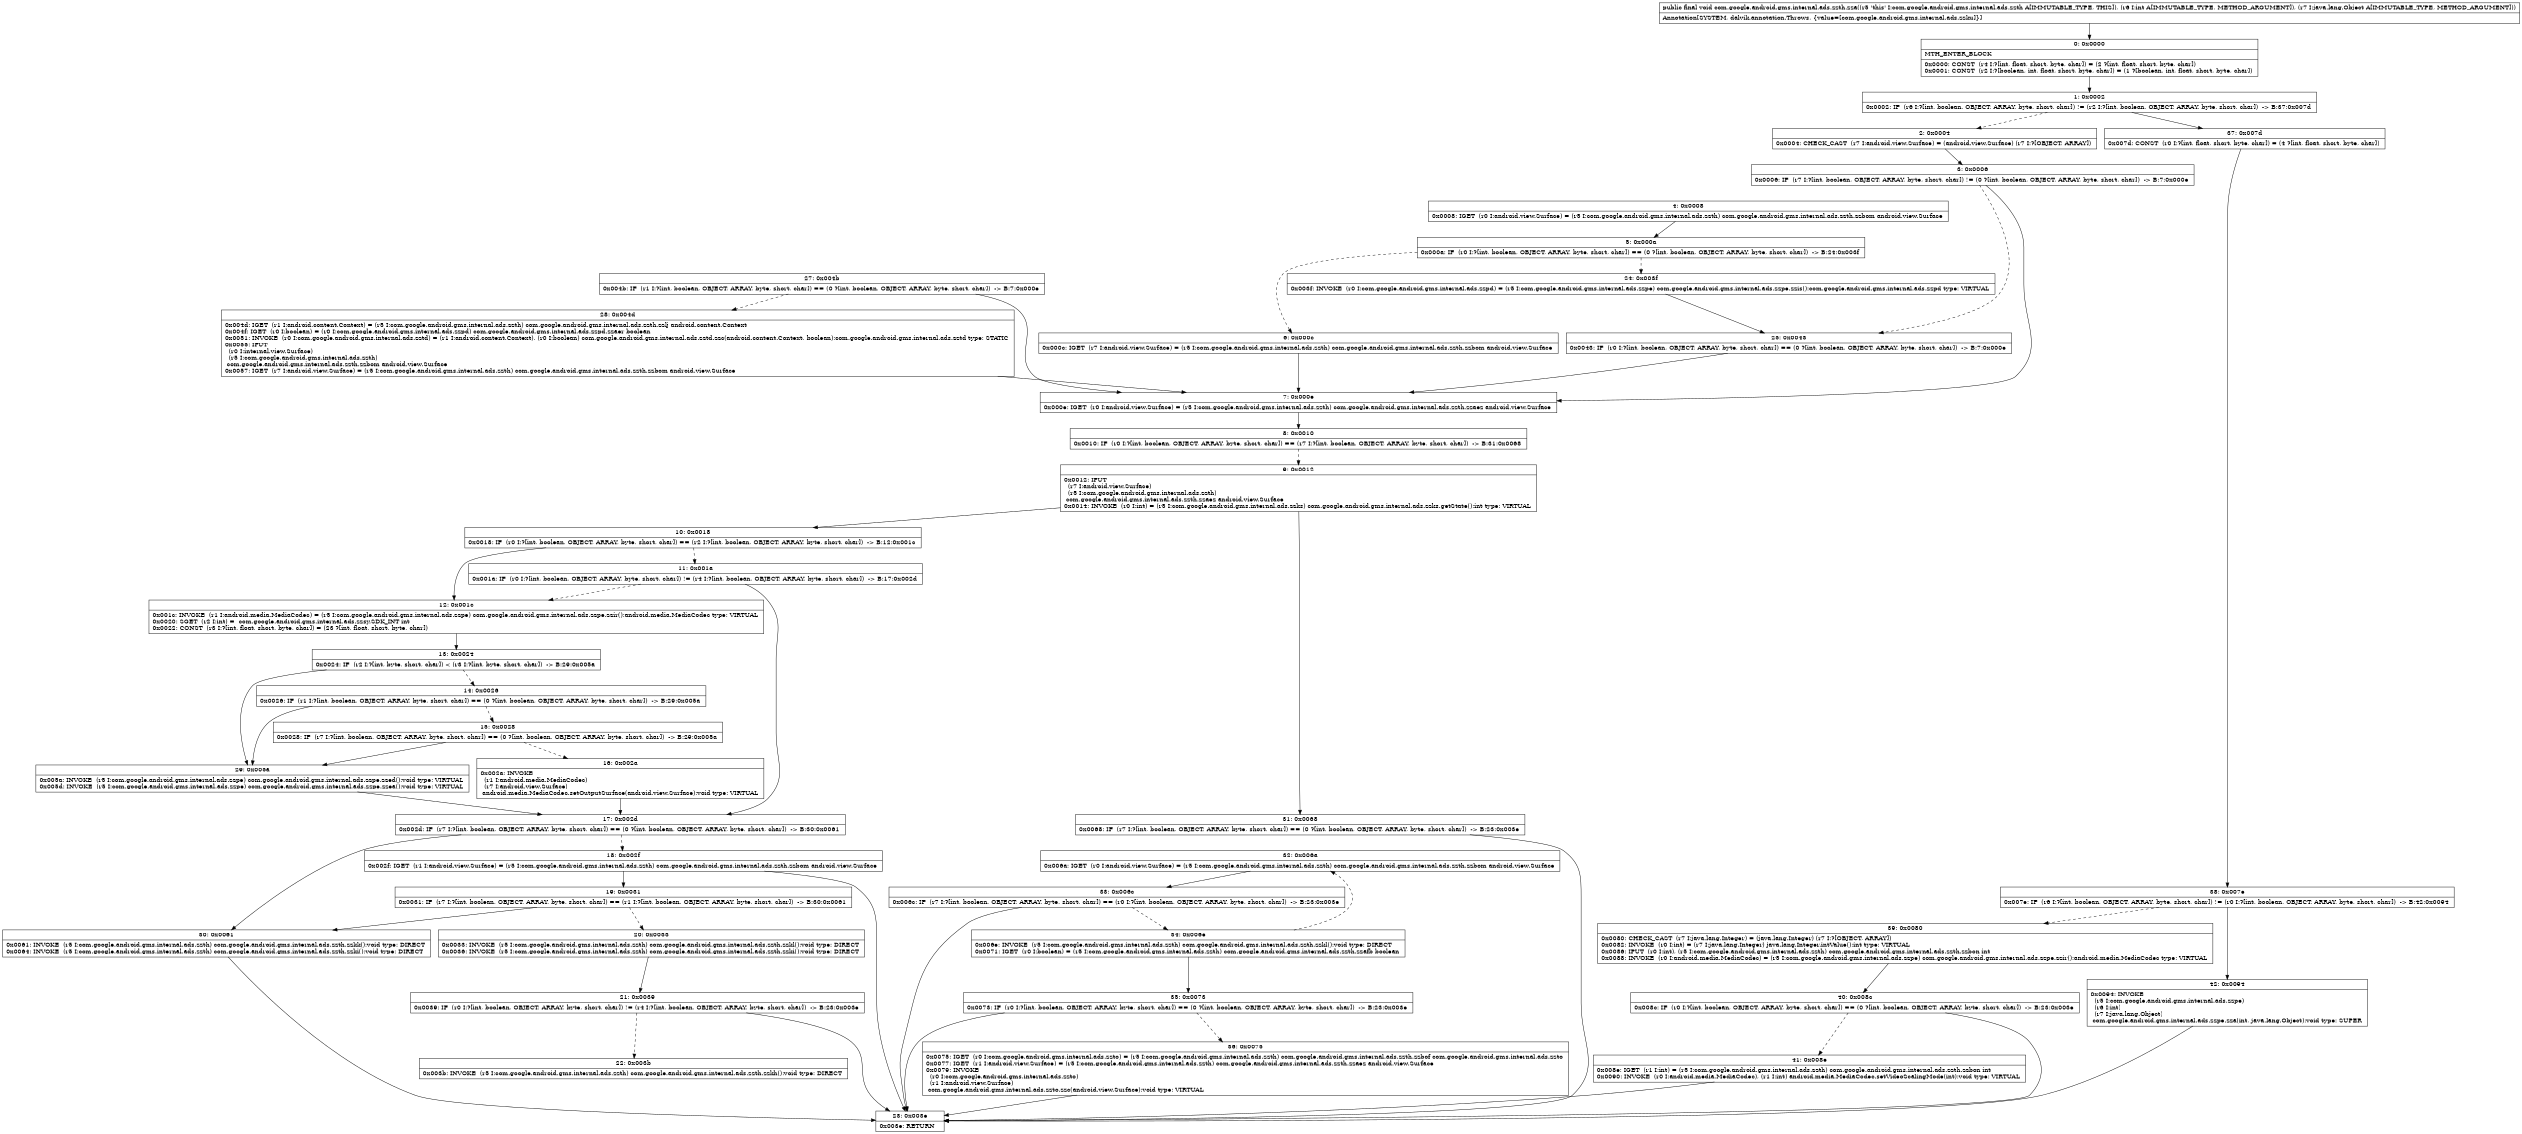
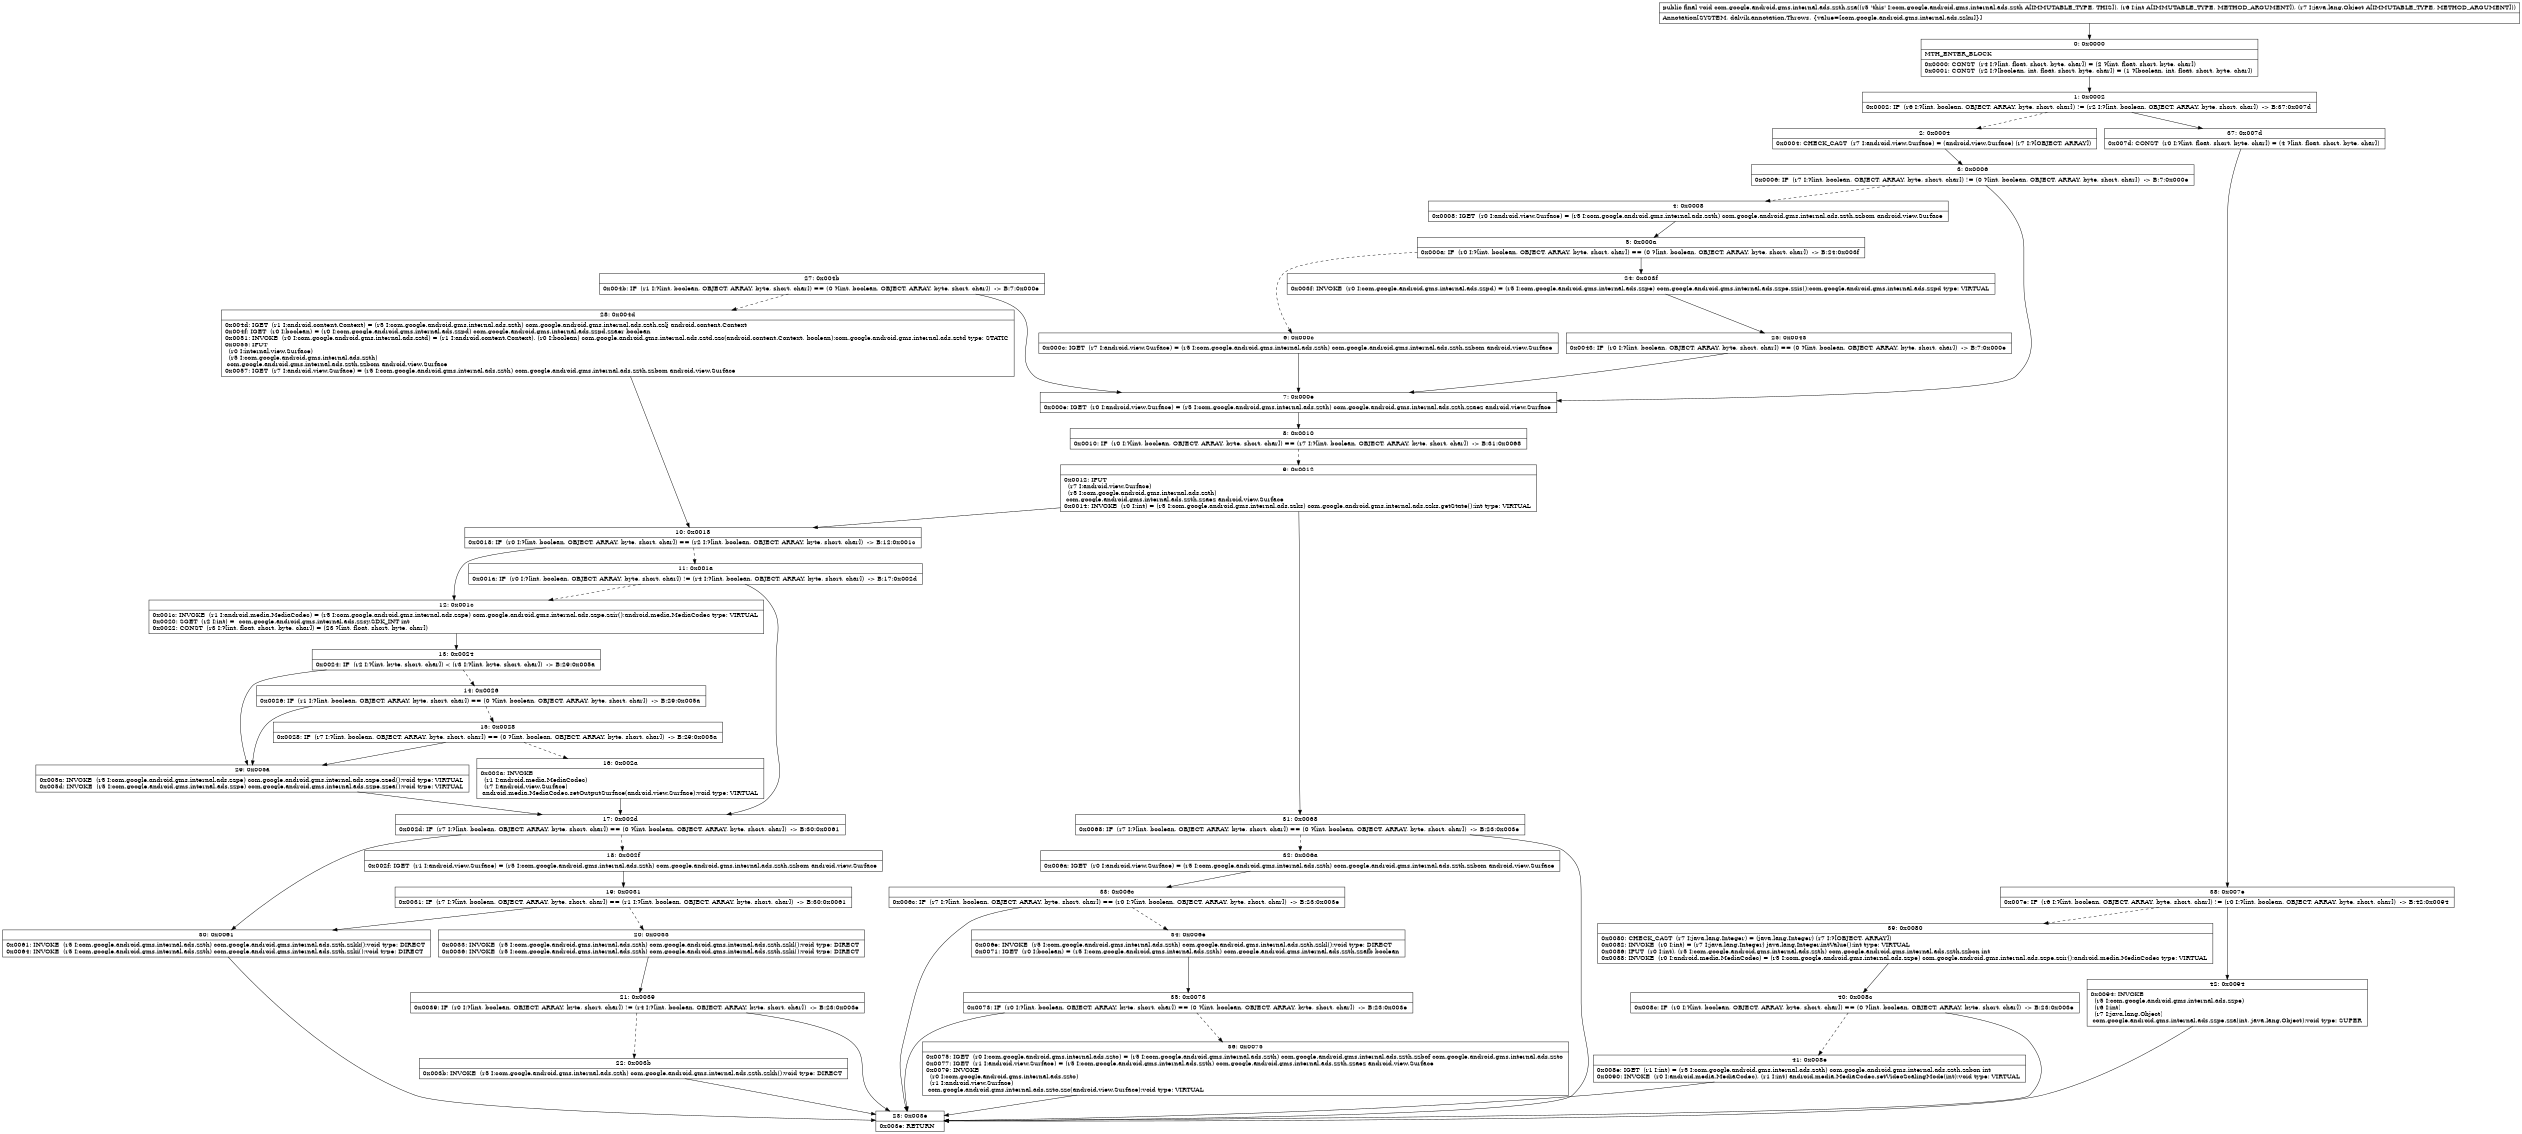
edge "5: 0x000a" -> "24: 0x003f": style dashed -> solid
edge "3: 0x0006" -> "25: 0x0043": now "3: 0x0006" -> "4: 0x0008"
edge "28: 0x004d" -> "7: 0x000e": now "28: 0x004d" -> "10: 0x0018"
edge "34: 0x006e" -> "32: 0x006a": now "31: 0x0068" -> "32: 0x006a"
edge "18: 0x002f" -> "23: 0x003e": now "22: 0x003b" -> "23: 0x003e"
